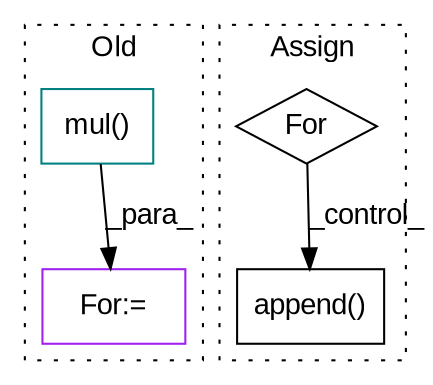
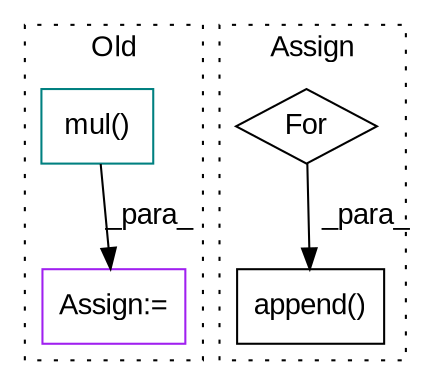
edge "For" -> "append()": label "_control_" -> "_para_"
node "For:=": label "For:=" -> "Assign:="
